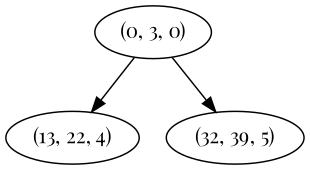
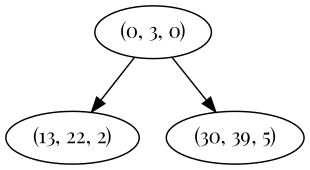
node "(13, 22, 4)": label "(13, 22, 4)" -> "(13, 22, 2)"
node "(32, 39, 5)": label "(32, 39, 5)" -> "(30, 39, 5)"
